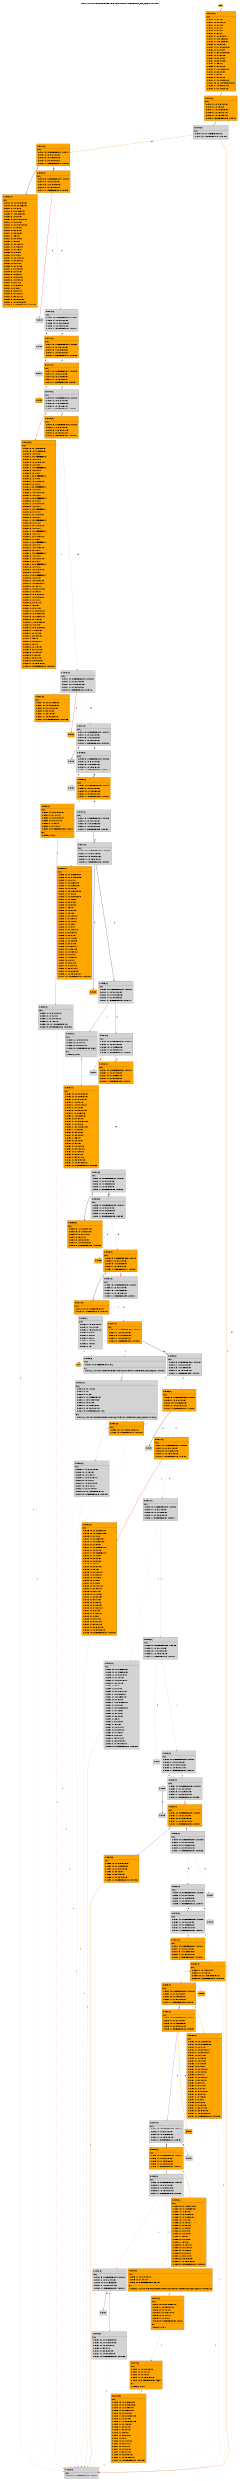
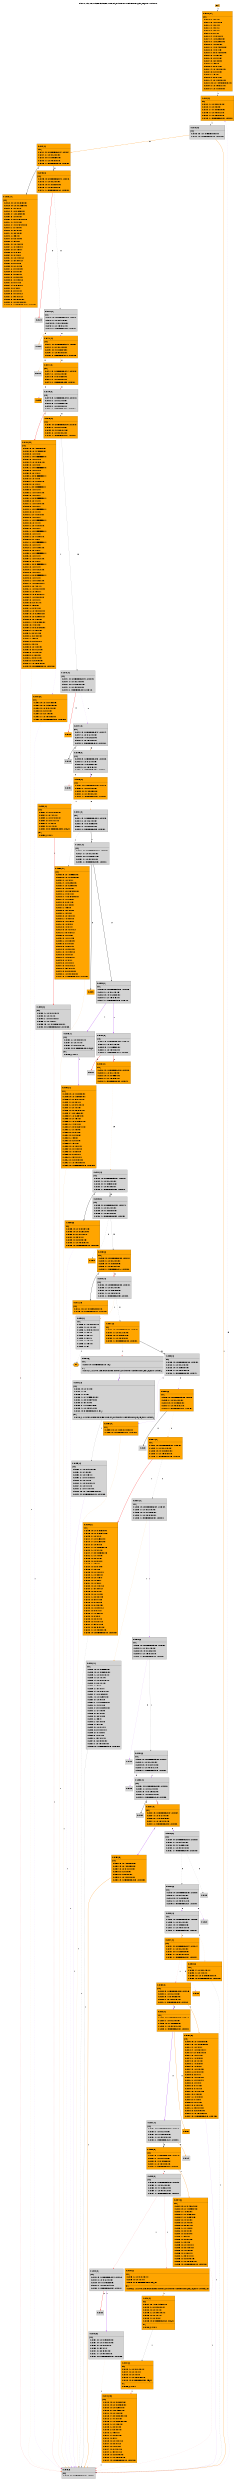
edge "0x4022d8" -> "0x402490": now "0x4019e6 [28]" -> "0x402490"
edge "0x401ac6 [28]" -> "0x402481": color purple -> darkorange
